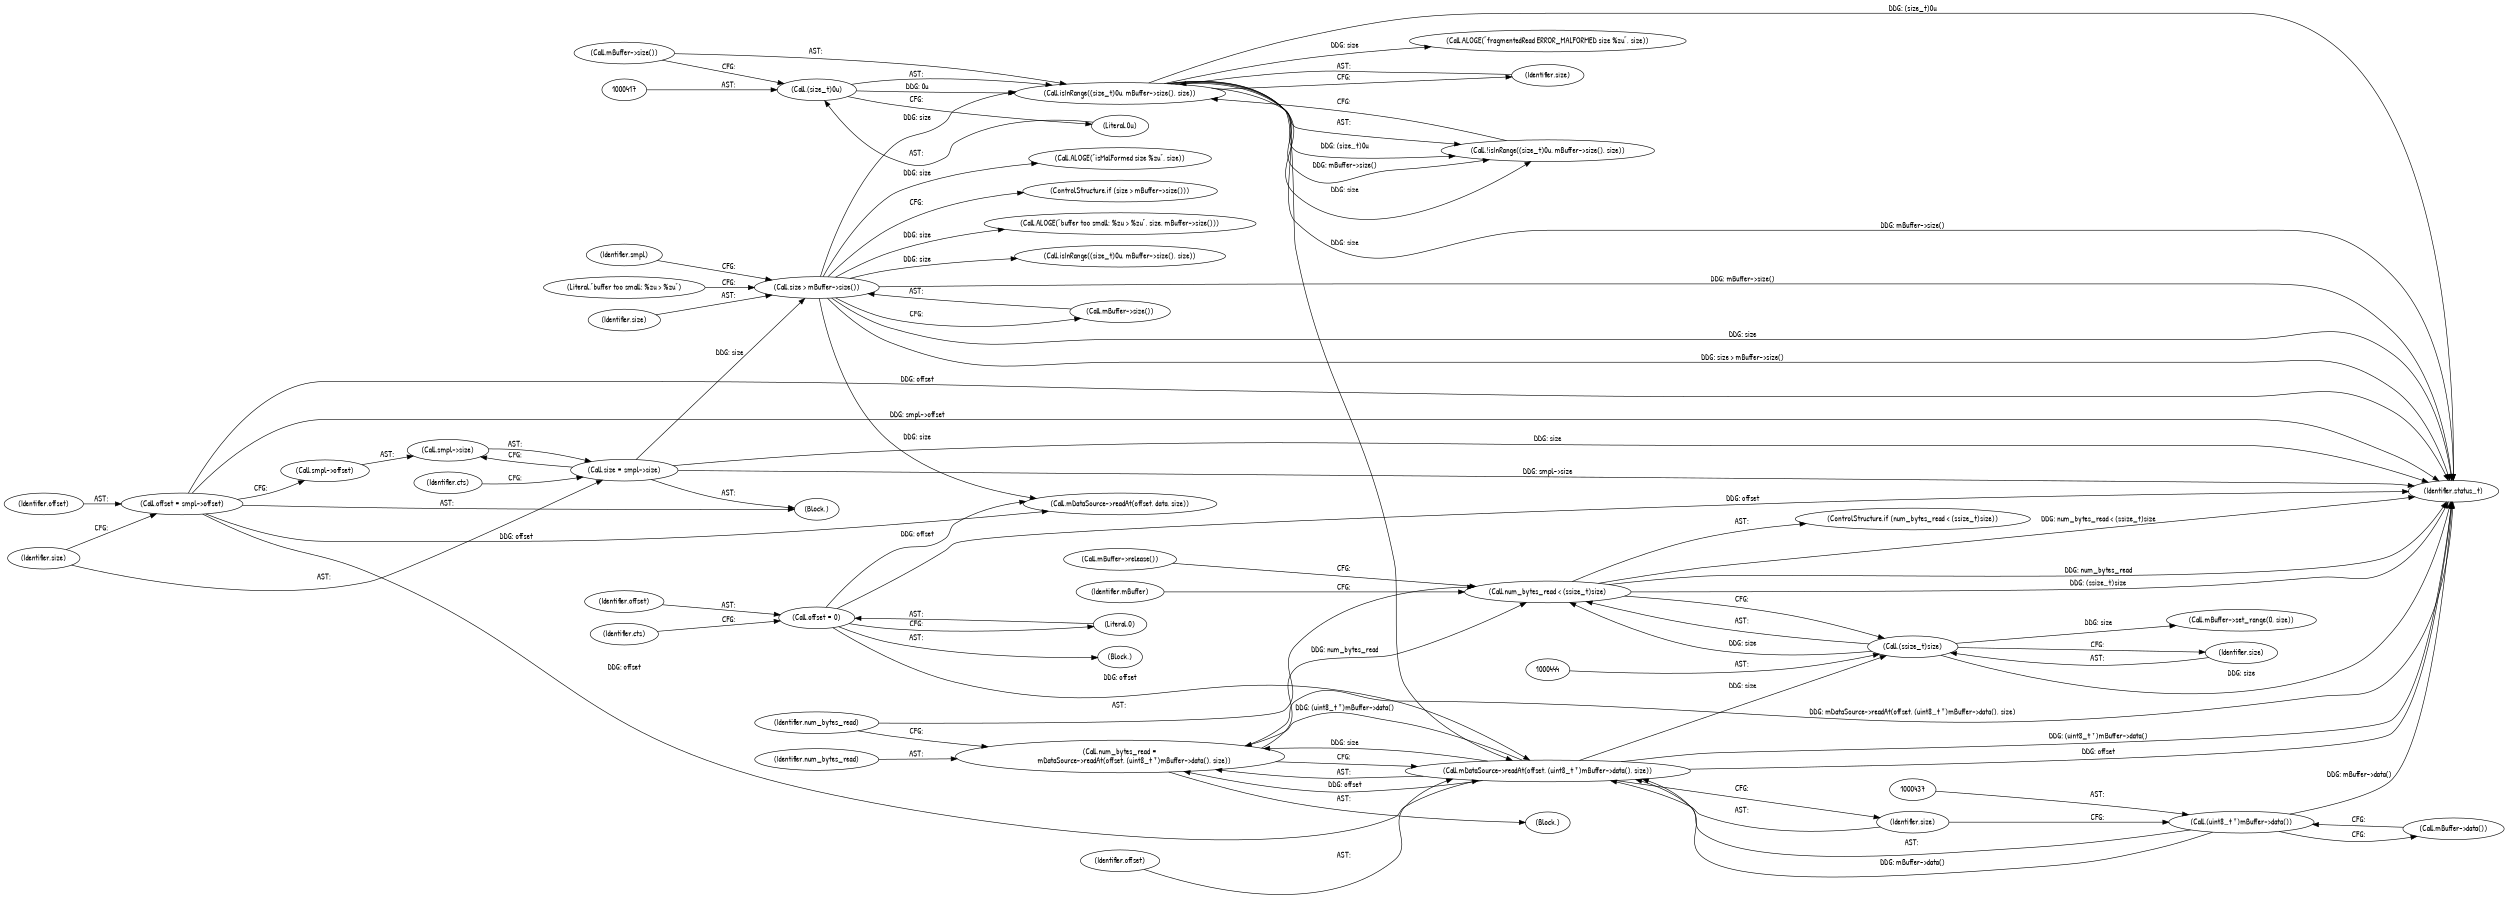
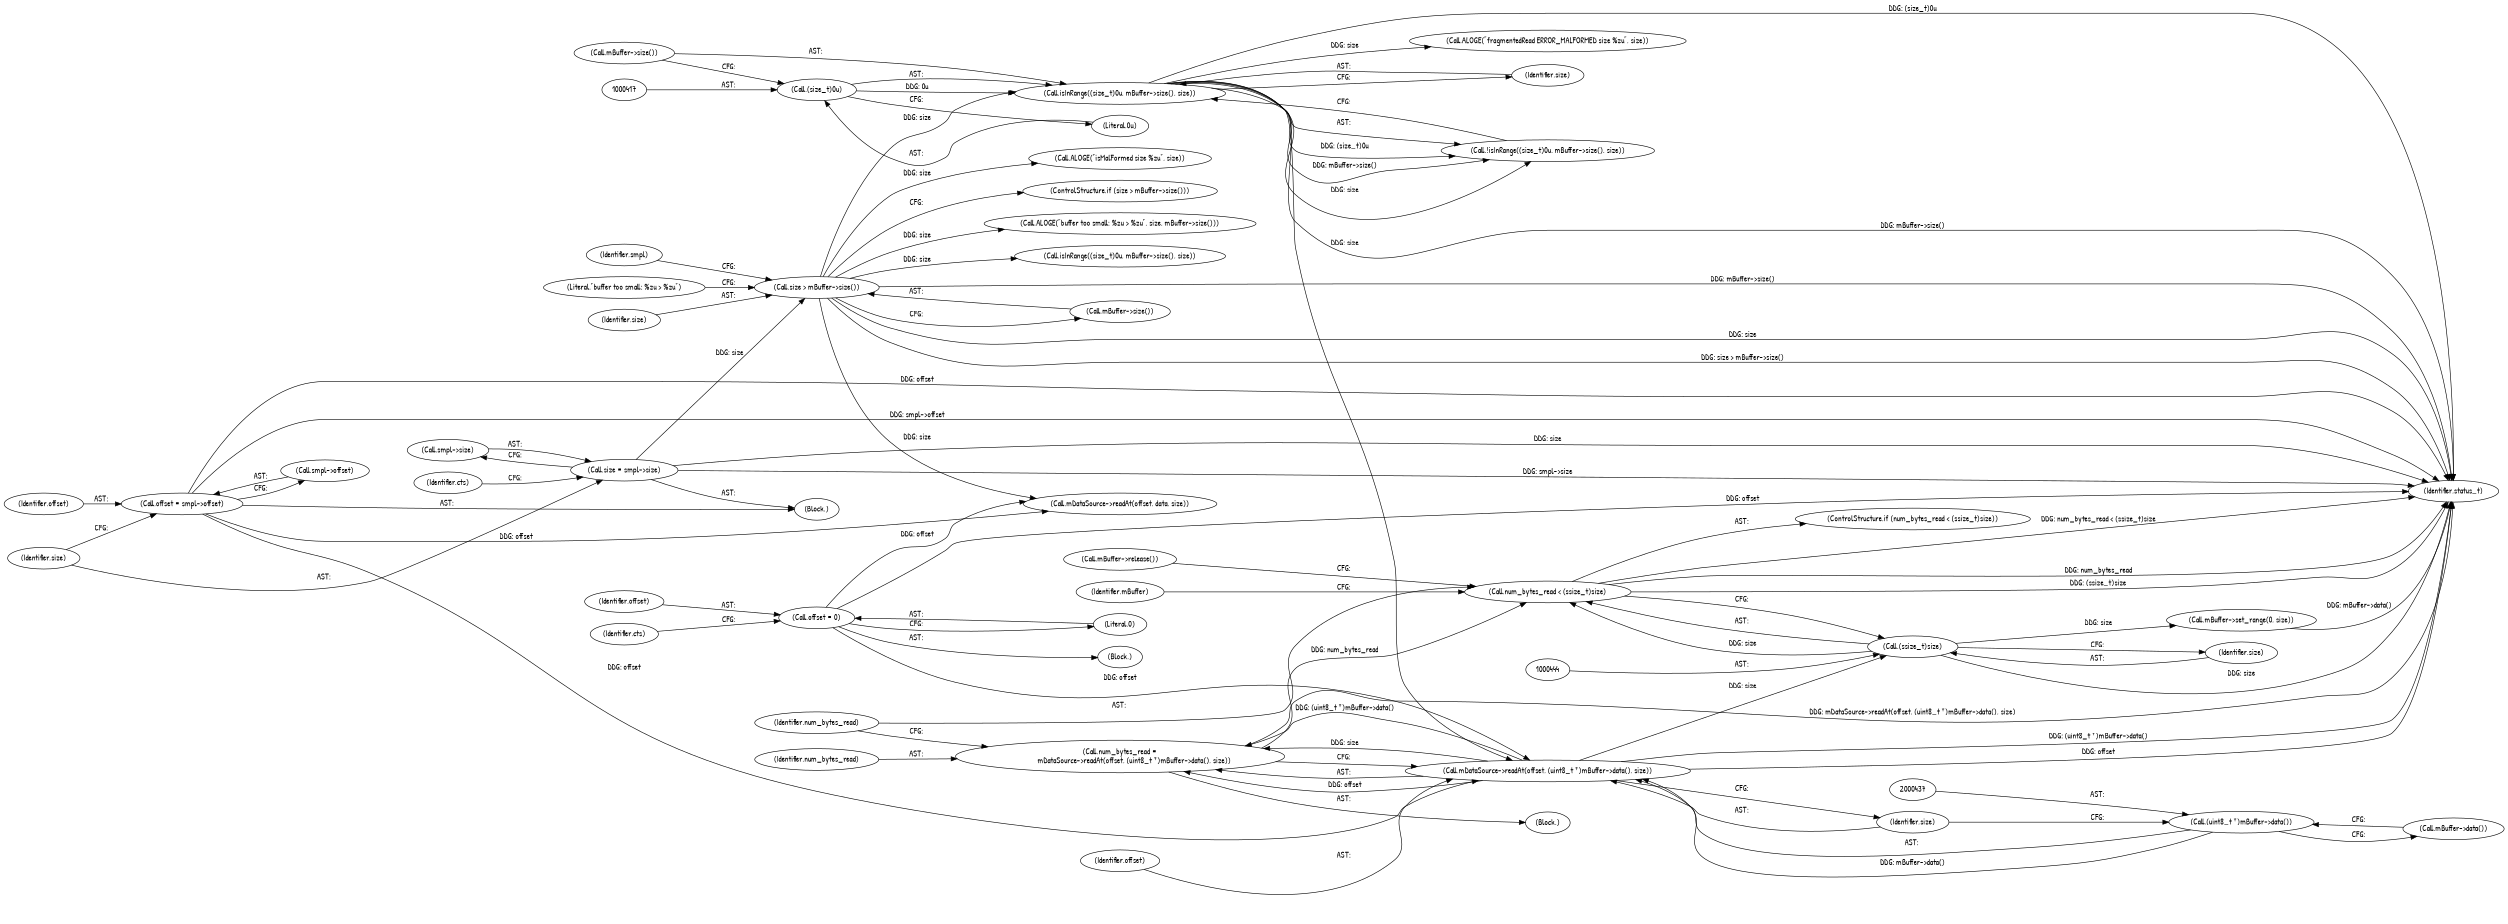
edge "(Call,smpl->offset)" -> "(Call,smpl->size)": now "(Call,smpl->offset)" -> "(Call,offset = smpl->offset)"
edge "(Call,(uint8_t *)mBuffer->data())" -> "(Identifier,status_t)": now "(Call,mBuffer->set_range(0, size))" -> "(Identifier,status_t)"
node "1000437": label "1000437" -> "2000437"
